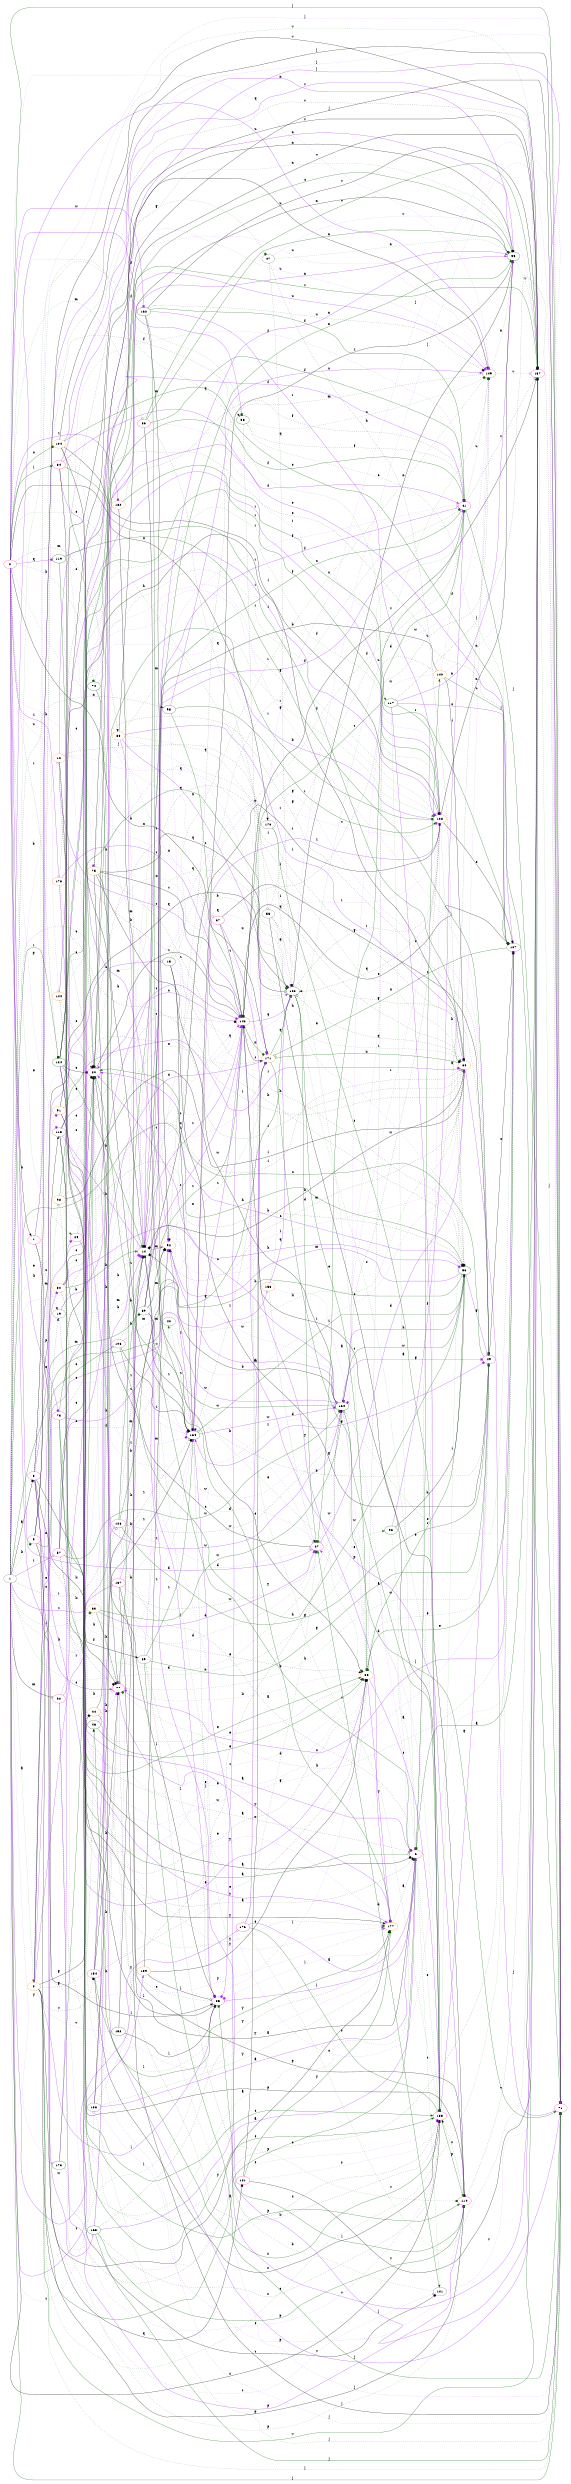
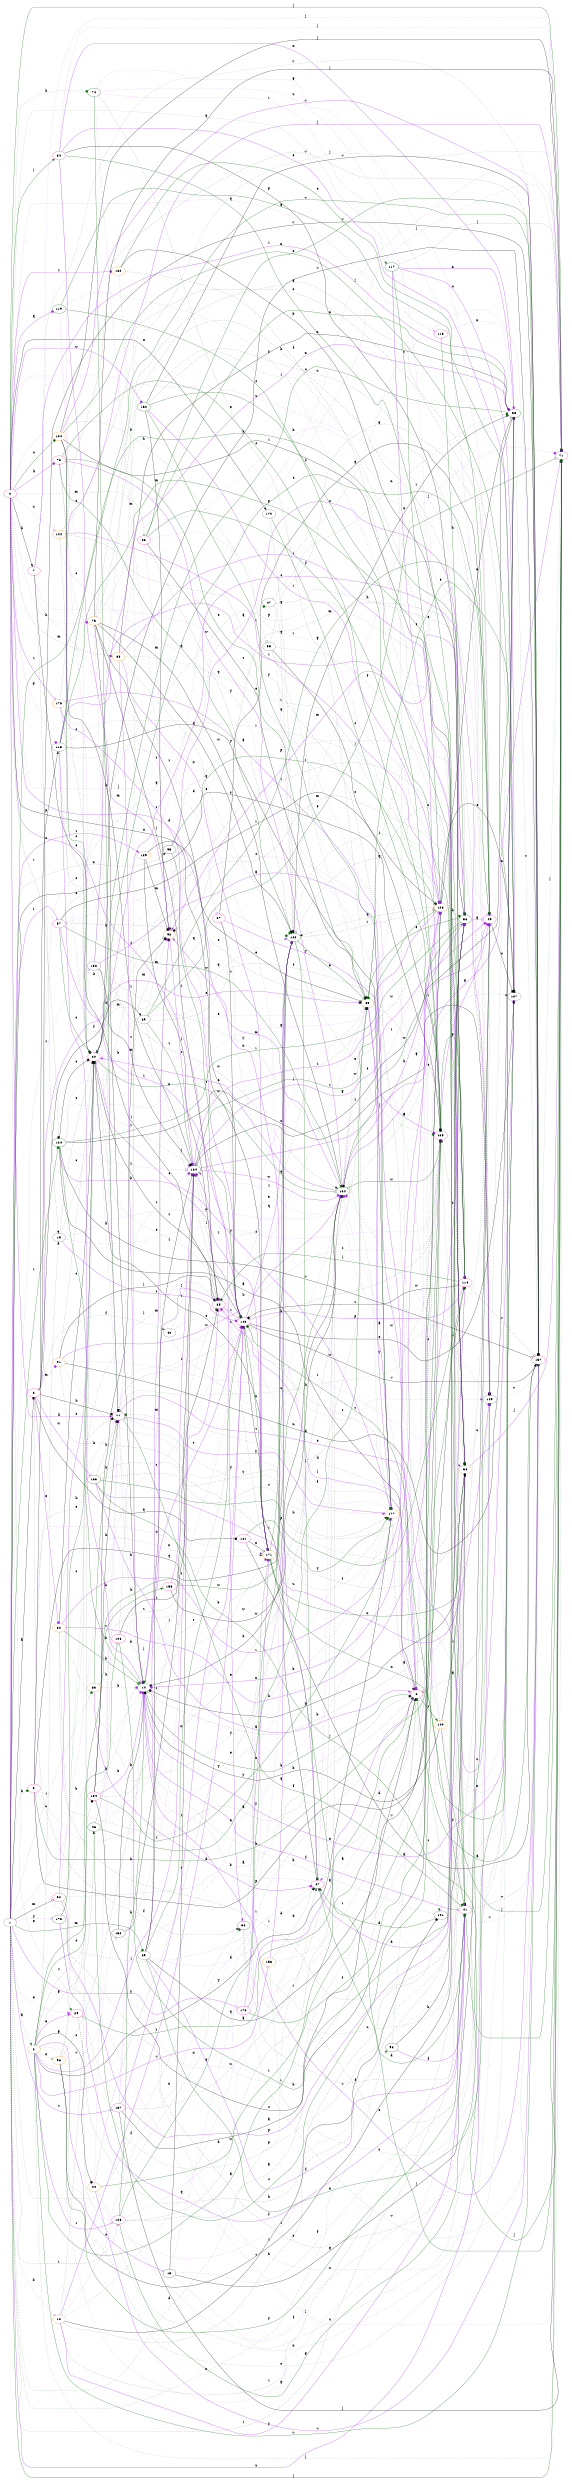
edge "0" -> "149": label "q" -> "u"
node "118": added
node "155": added
edge "154" -> "71": now "9" -> "71"
